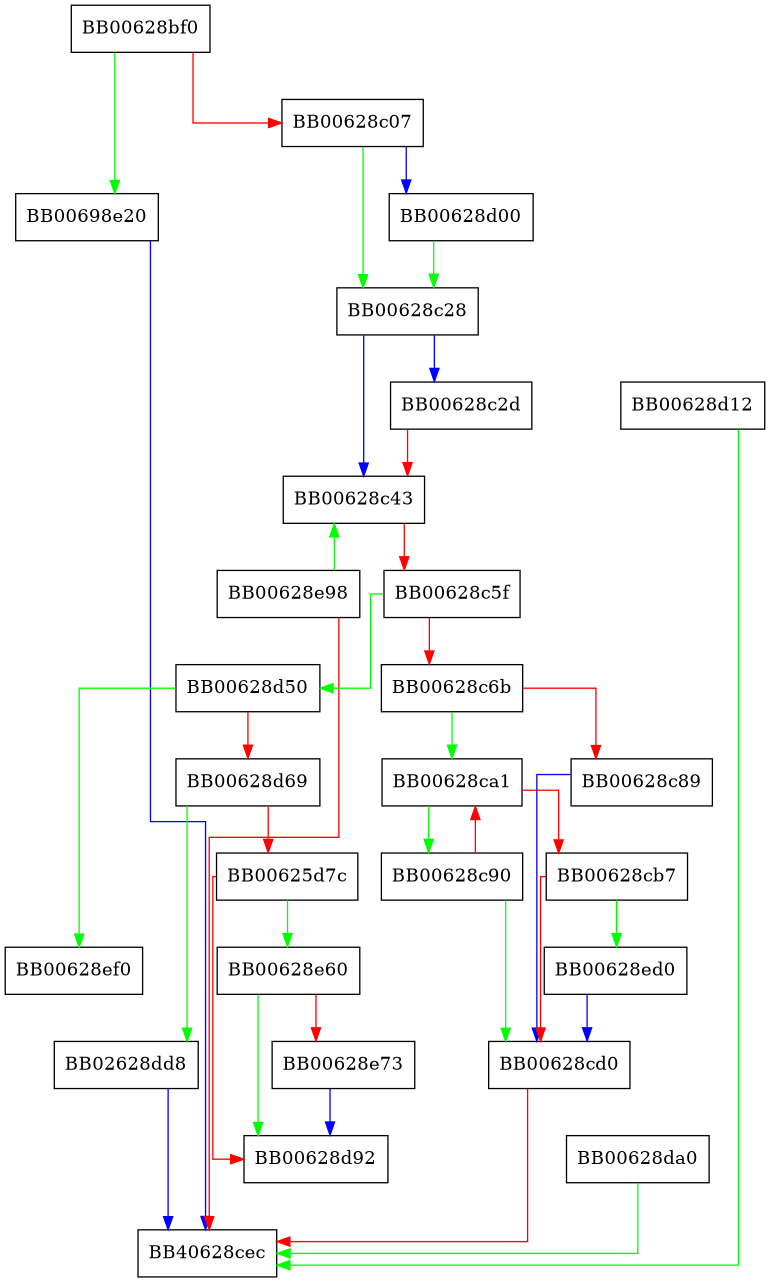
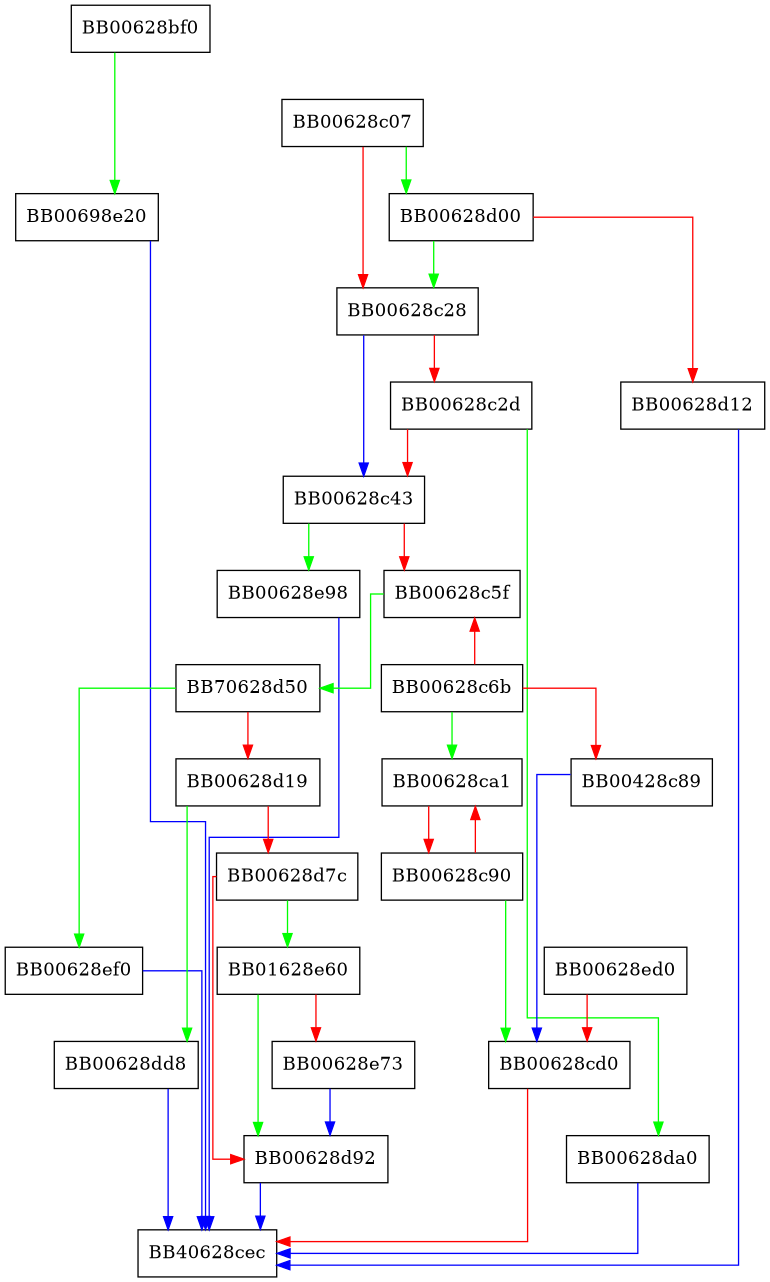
edge "BB00628bf0" -> "BB00628c07": removed
edge "BB00628c07" -> "BB00628d00": color blue -> green
edge "BB00628c07" -> "BB00628c28": color green -> red
edge "BB00628d00" -> "BB00628d12": added
edge "BB00628c28" -> "BB00628c2d": color blue -> red
edge "BB00628e98" -> "BB00628c43": reversed
edge "BB00628c5f" -> "BB00628c6b": reversed
node "BB00628d50": label "BB00628d50" -> "BB70628d50"
node "BB00628d69": label "BB00628d69" -> "BB00628d19"
node "BB00628c89": label "BB00628c89" -> "BB00428c89"
edge "BB00628ca1" -> "BB00628c90": color green -> red
edge "BB00628e98" -> "BB40628cec": color red -> blue
edge "BB00628c2d" -> "BB00628da0": added
node "BB00625d7c": label "BB00625d7c" -> "BB00628d7c"
node "BB00628cb7": removed
node "BB00628e60": label "BB00628e60" -> "BB01628e60"
edge "BB00628ed0" -> "BB00628cd0": color blue -> red
edge "BB00628ef0" -> "BB40628cec": added
node "BB02628dd8": label "BB02628dd8" -> "BB00628dd8"
edge "BB00628d12" -> "BB40628cec": color green -> blue
edge "BB00628d92" -> "BB40628cec": added
edge "BB00628da0" -> "BB40628cec": color green -> blue
